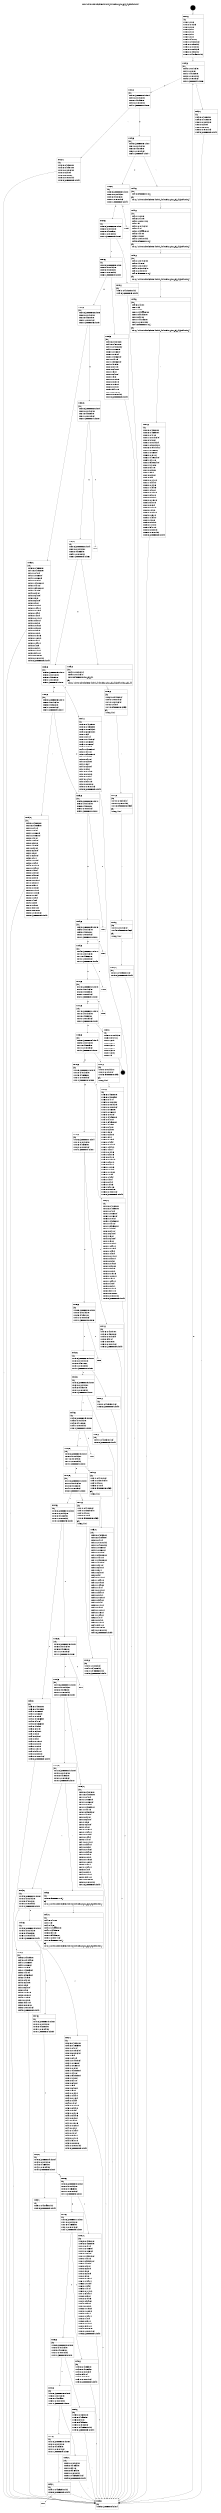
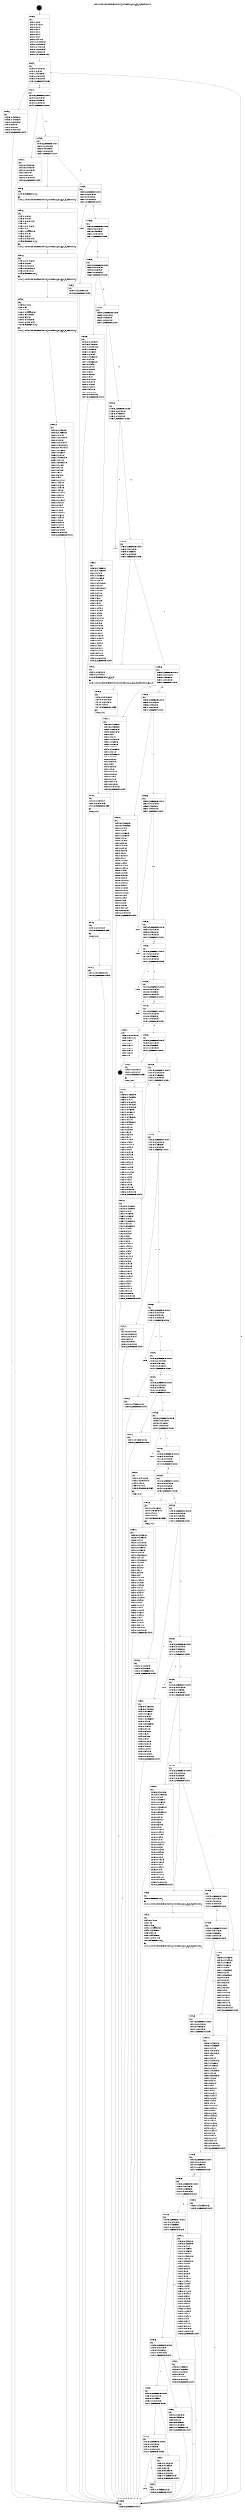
edge "0x401dfe [12]" -> "0x401880": now "0x401867 [25]" -> "0x401880"
